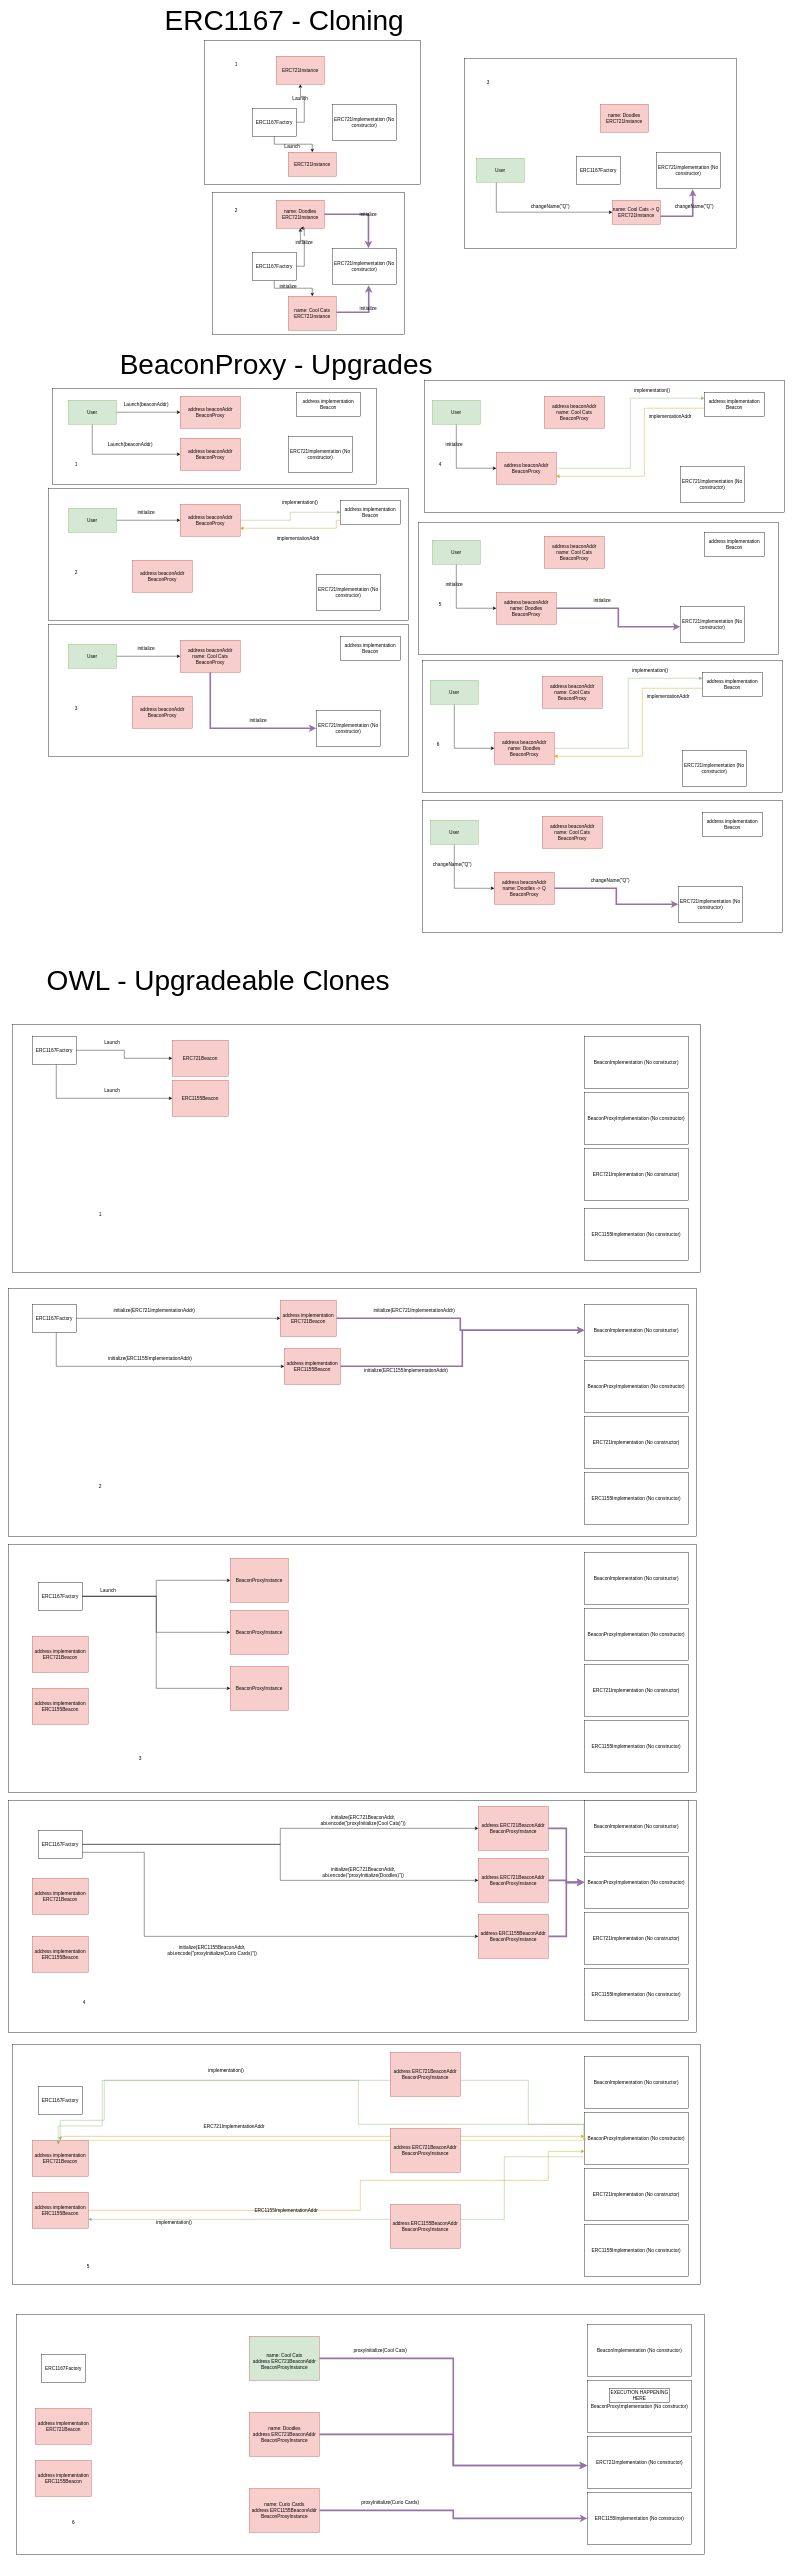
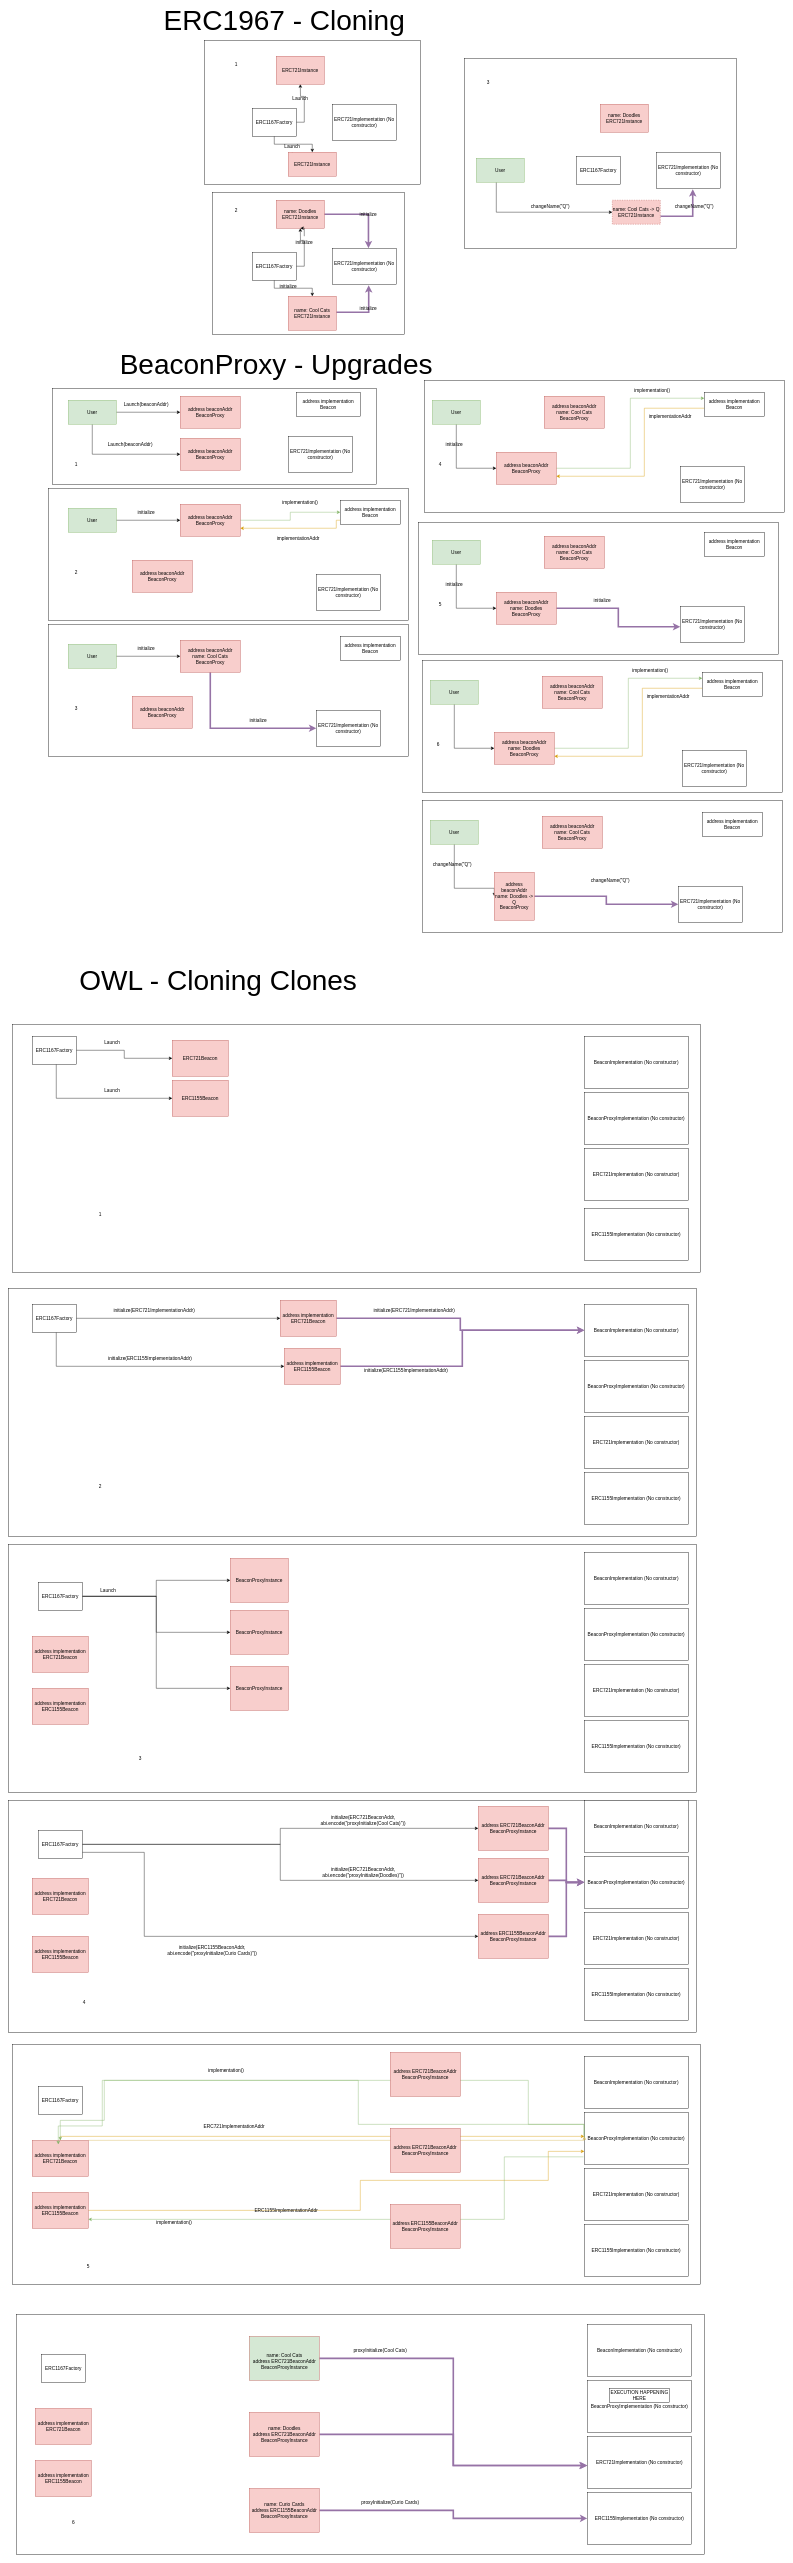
node "ERC1167 - Cloning": label "ERC1167 - Cloning" -> "ERC1967 - Cloning"
node "name: Cool Cats -> Q ERC721Instance": style solid -> dashed
node "address beaconAddr name: Doodles -> Q BeaconProxy": size 60x32 -> 40x48
node "OWL - Upgradeable Clones": label "OWL - Upgradeable Clones" -> "OWL - Cloning Clones"
